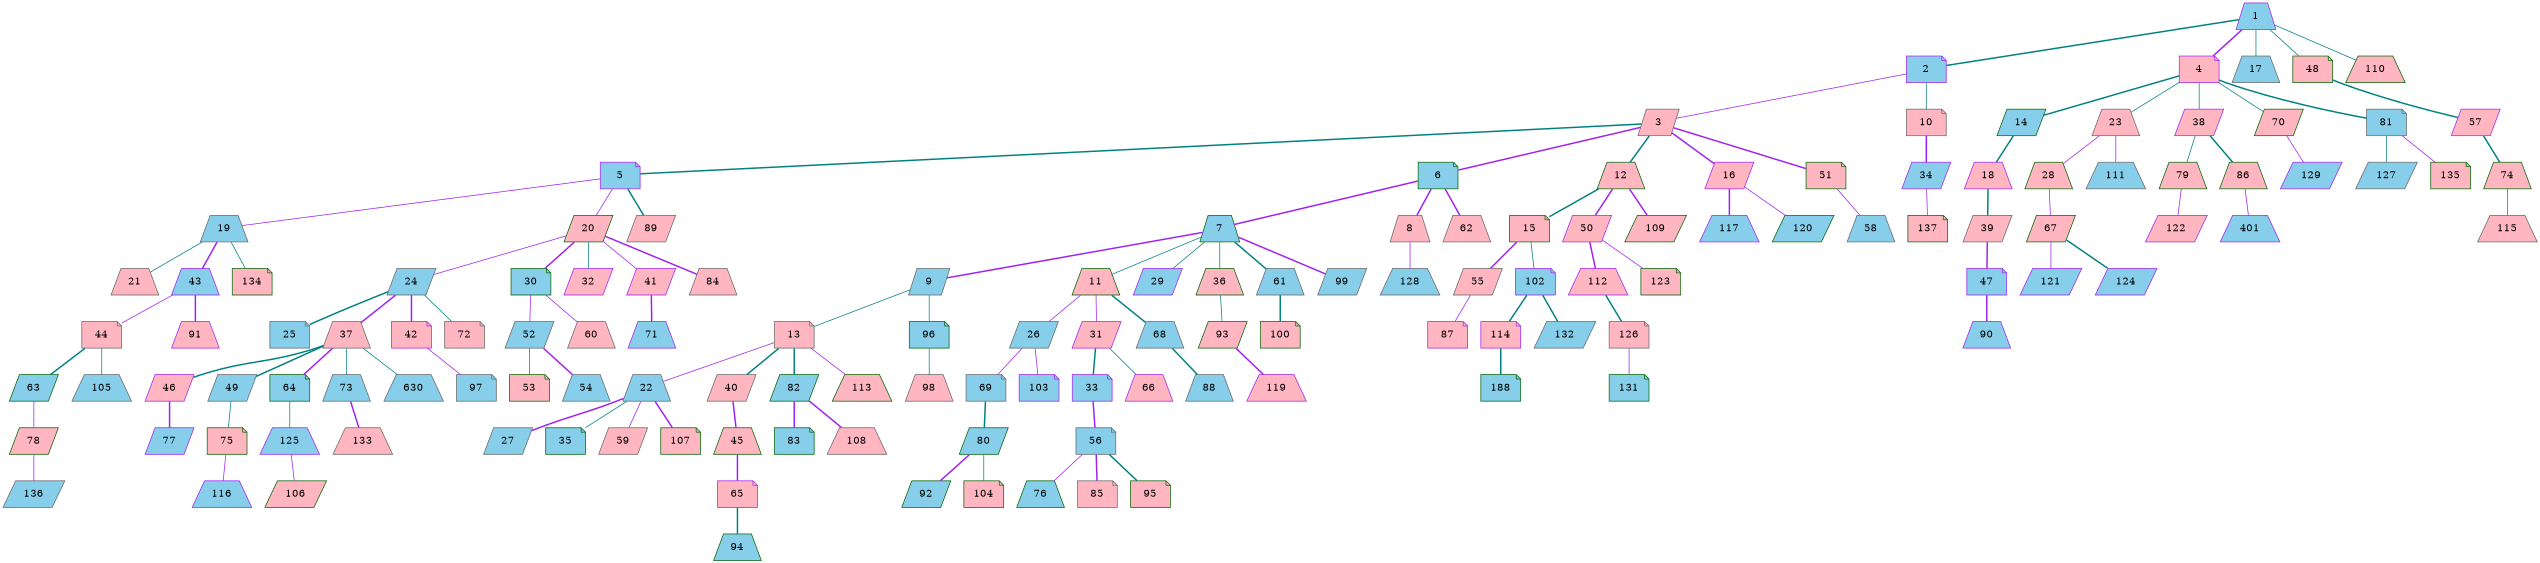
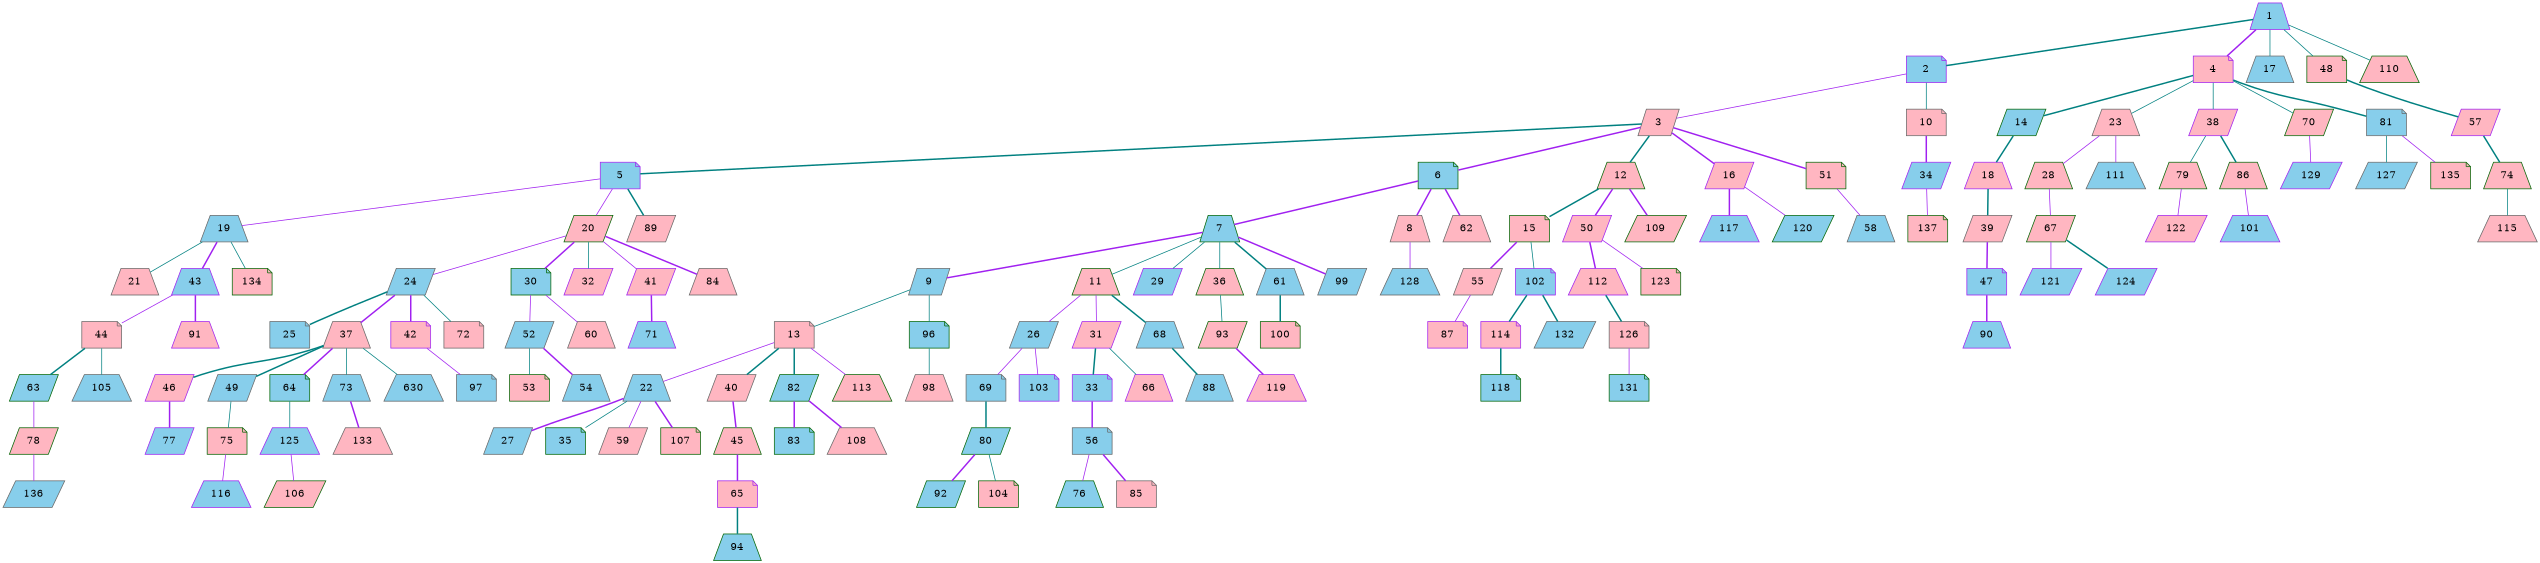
node "401": label "401" -> "101"
node "188": label "188" -> "118"
node "95": removed
